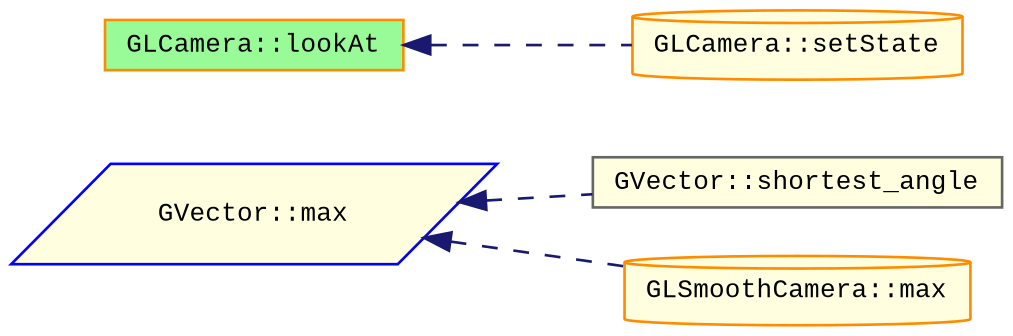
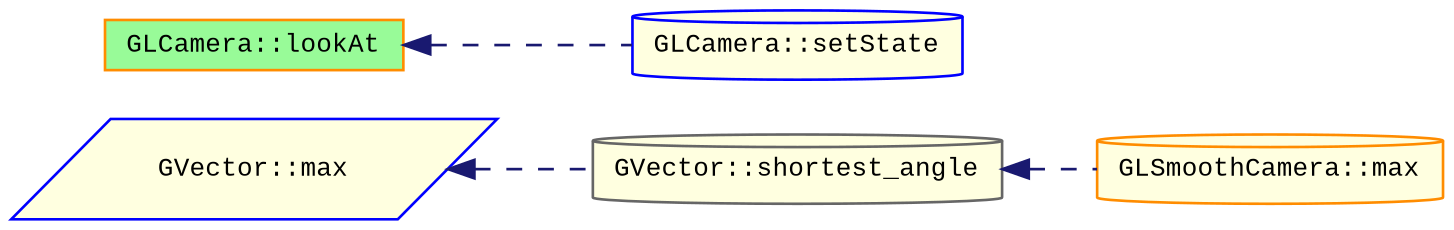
node "GLCamera::setState": color darkorange -> blue
node "GVector::shortest_angle": shape box -> cylinder
edge "GLSmoothCamera::max" -> "GVector::max": now "GLSmoothCamera::max" -> "GVector::shortest_angle"
